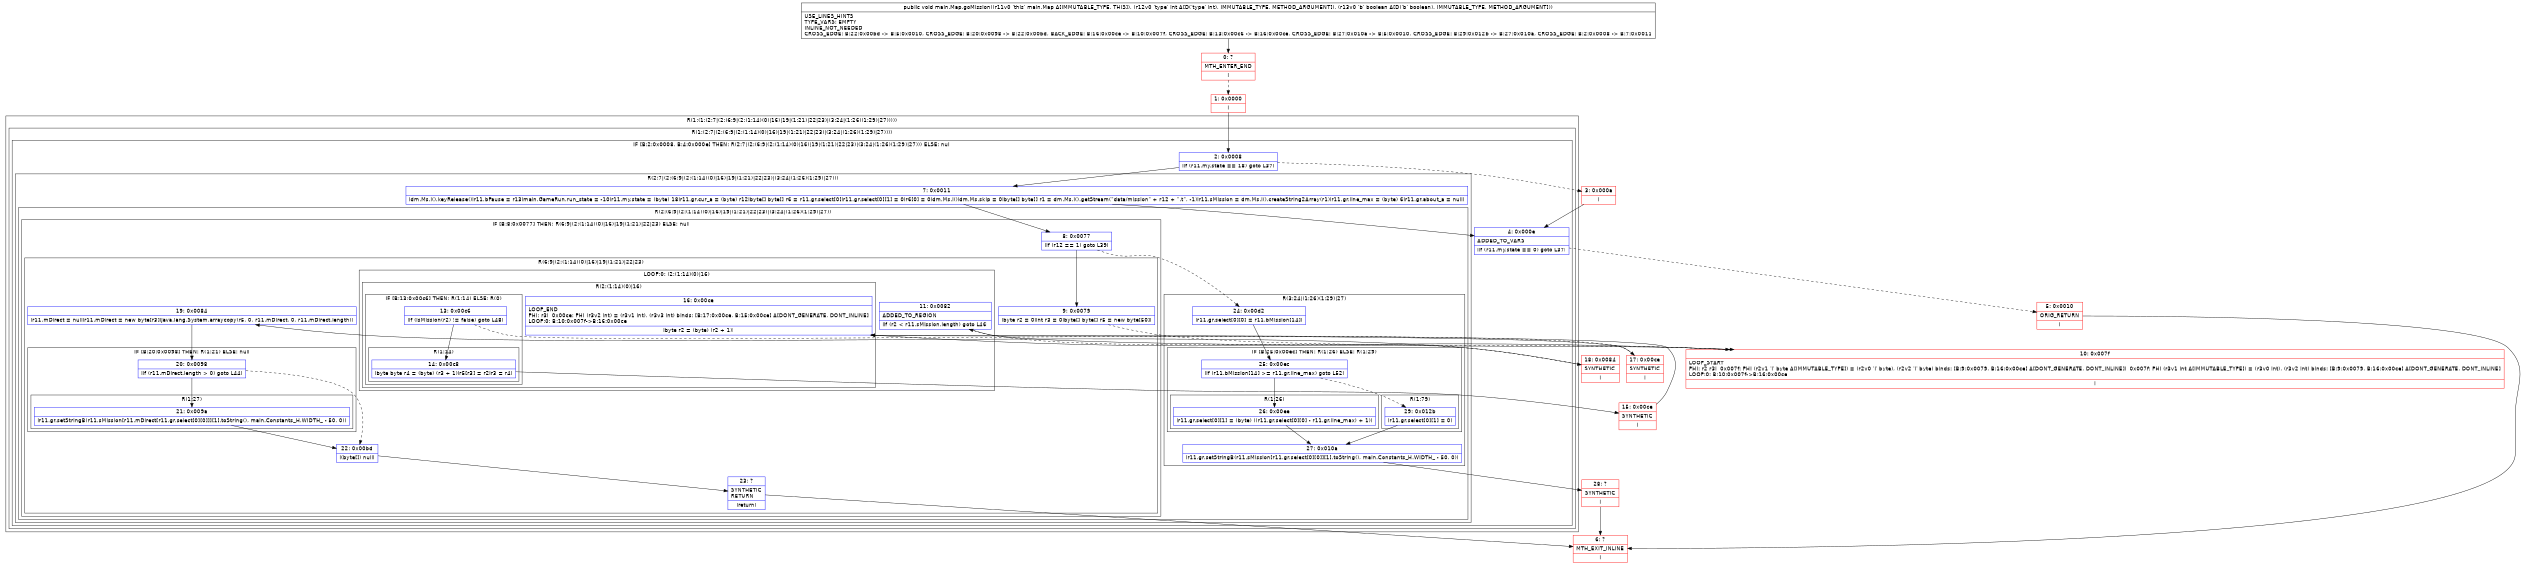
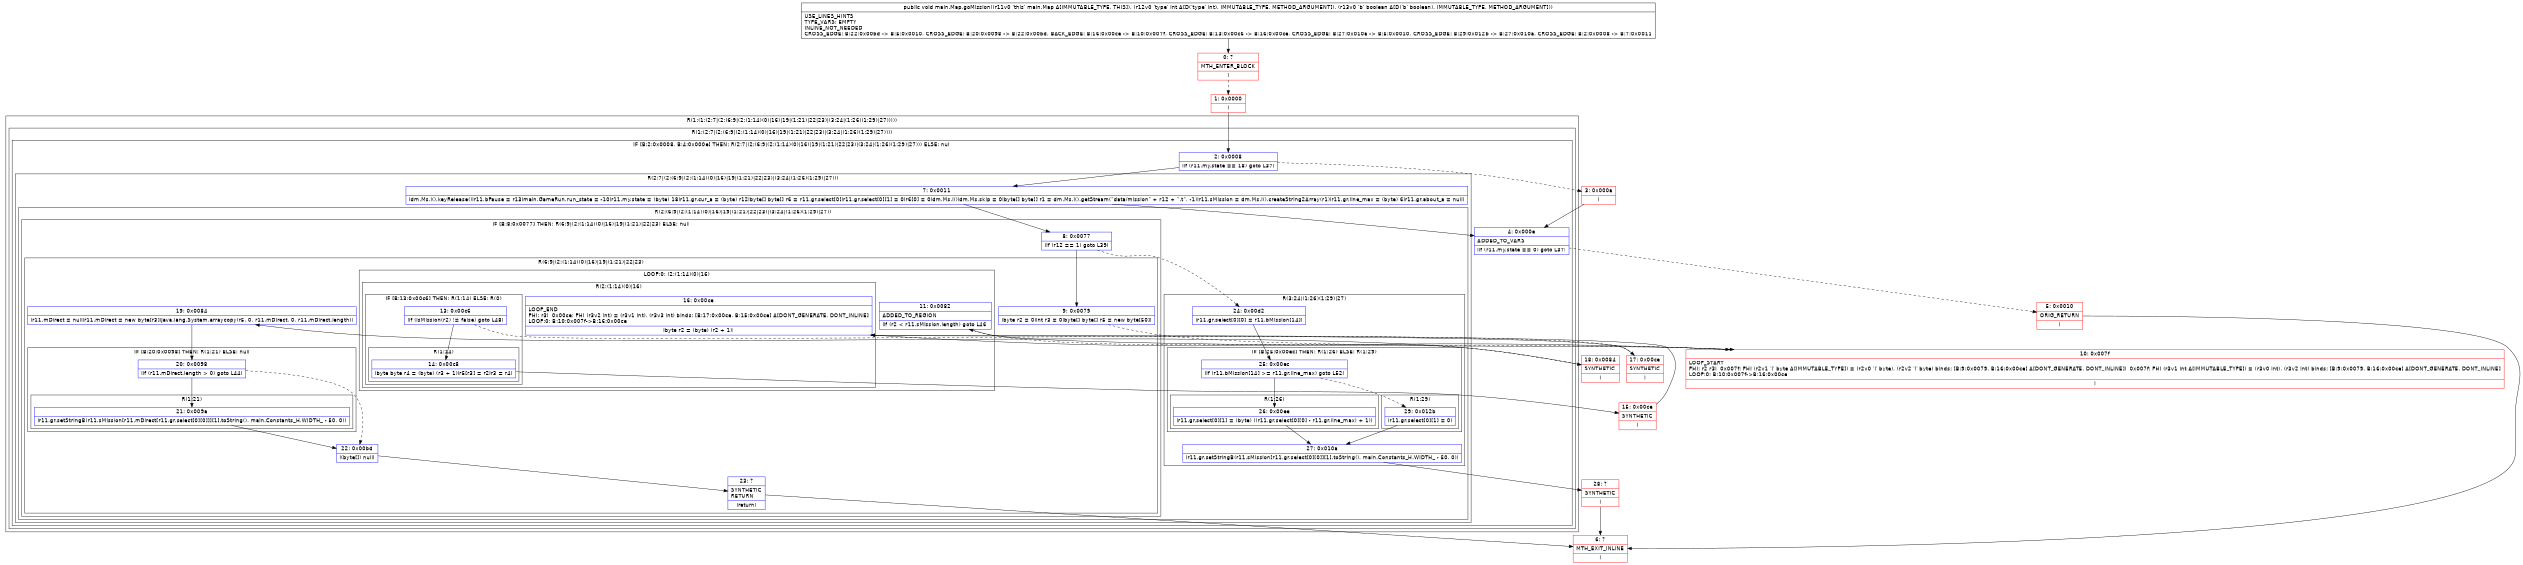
node "0: ?": text "MTH_ENTER_END" -> "MTH_ENTER_BLOCK"
cluster "R(1:27)": label "R(1:27)" -> "R(1:21)"
cluster "R(1:79)": label "R(1:79)" -> "R(1:29)"
